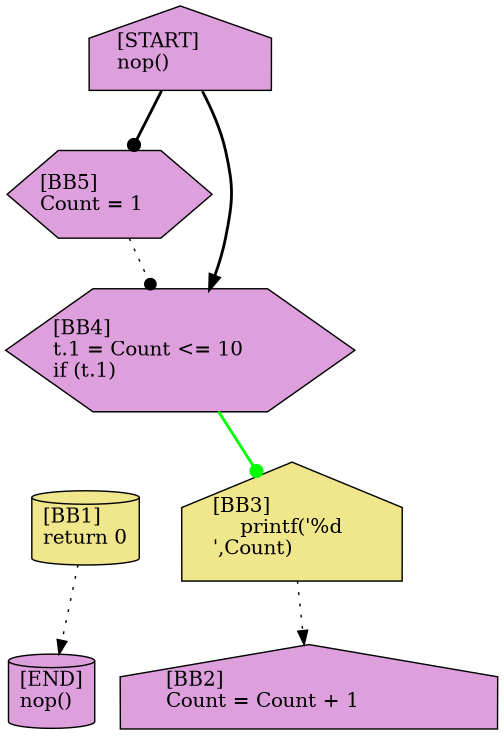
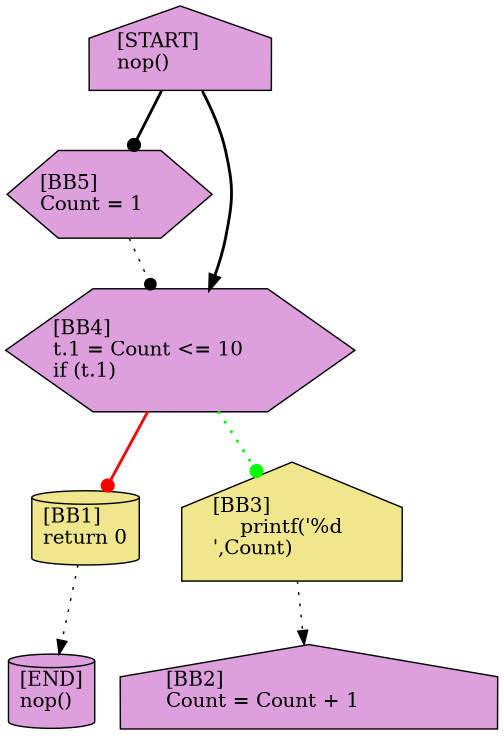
edge "[BB4] t.1 = Count <= 10 if (t.1)" -> "[BB3] printf('%d ',Count)": style bold -> dotted
edge "[BB4] t.1 = Count <= 10 if (t.1)" -> "[BB1] return 0": added
